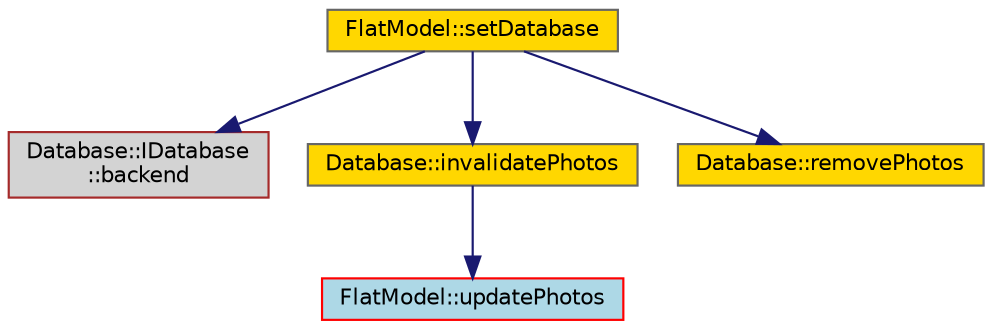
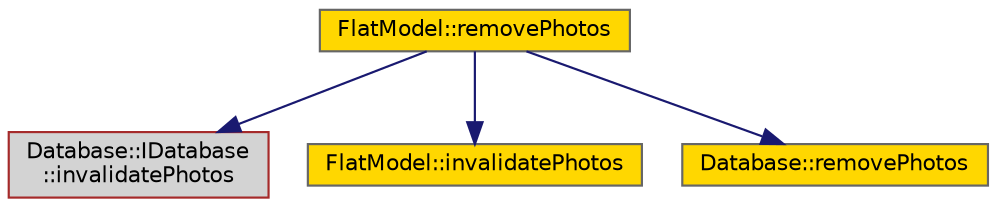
node "FlatModel::setDatabase": label "FlatModel::setDatabase" -> "FlatModel::removePhotos"
node "Database::IDatabase ::backend": label "Database::IDatabase ::backend" -> "Database::IDatabase ::invalidatePhotos"
node "Database::invalidatePhotos": label "Database::invalidatePhotos" -> "FlatModel::invalidatePhotos"
node "FlatModel::updatePhotos": removed
